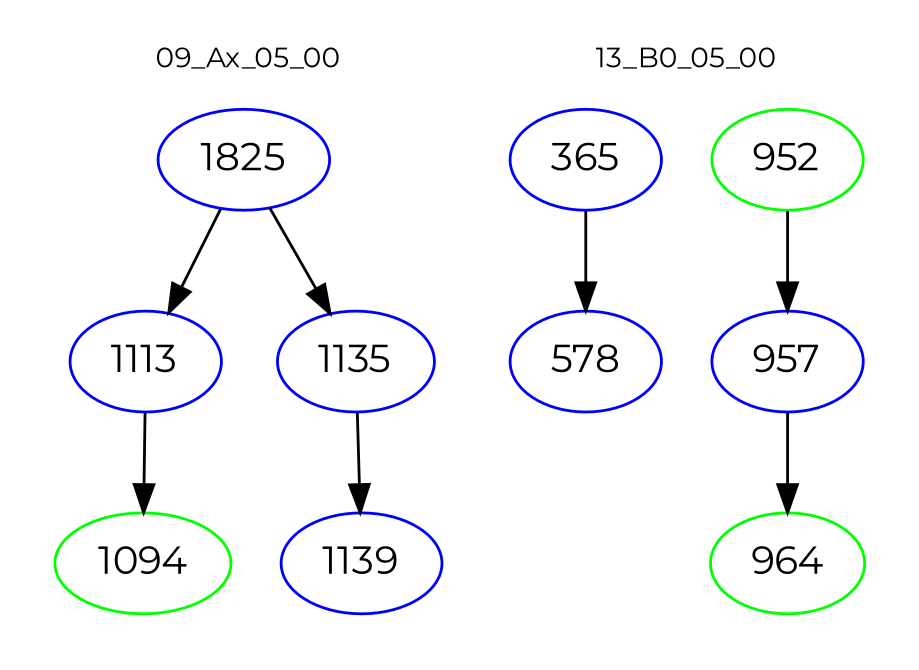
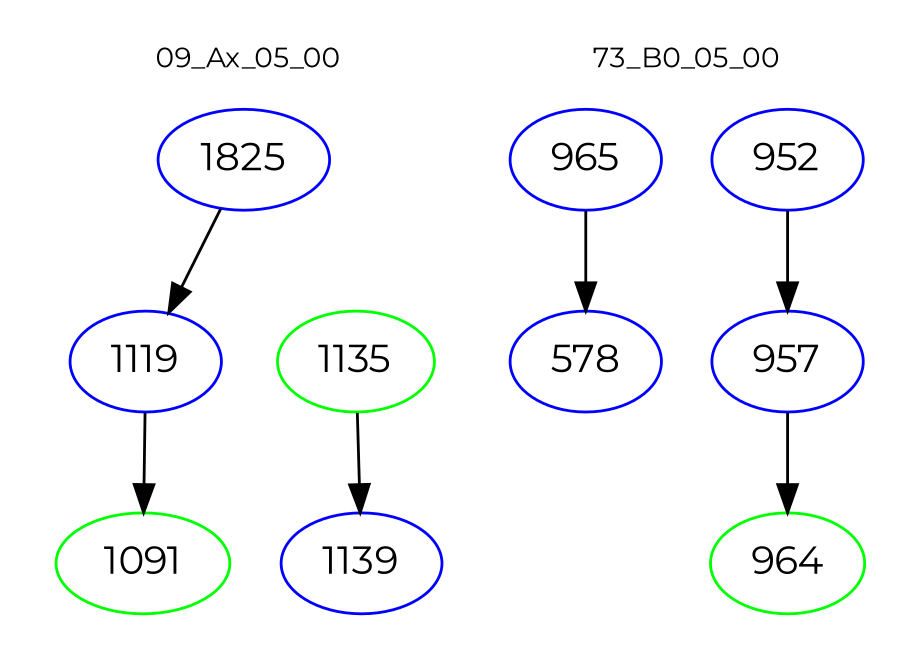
cluster "13_B0_05_00": label "13_B0_05_00" -> "73_B0_05_00"
node "365": label "365" -> "965"
node "952": color green -> blue
edge "1825" -> "1135": removed
node "1113": label "1113" -> "1119"
node "1135": color blue -> green
node "1094": label "1094" -> "1091"
